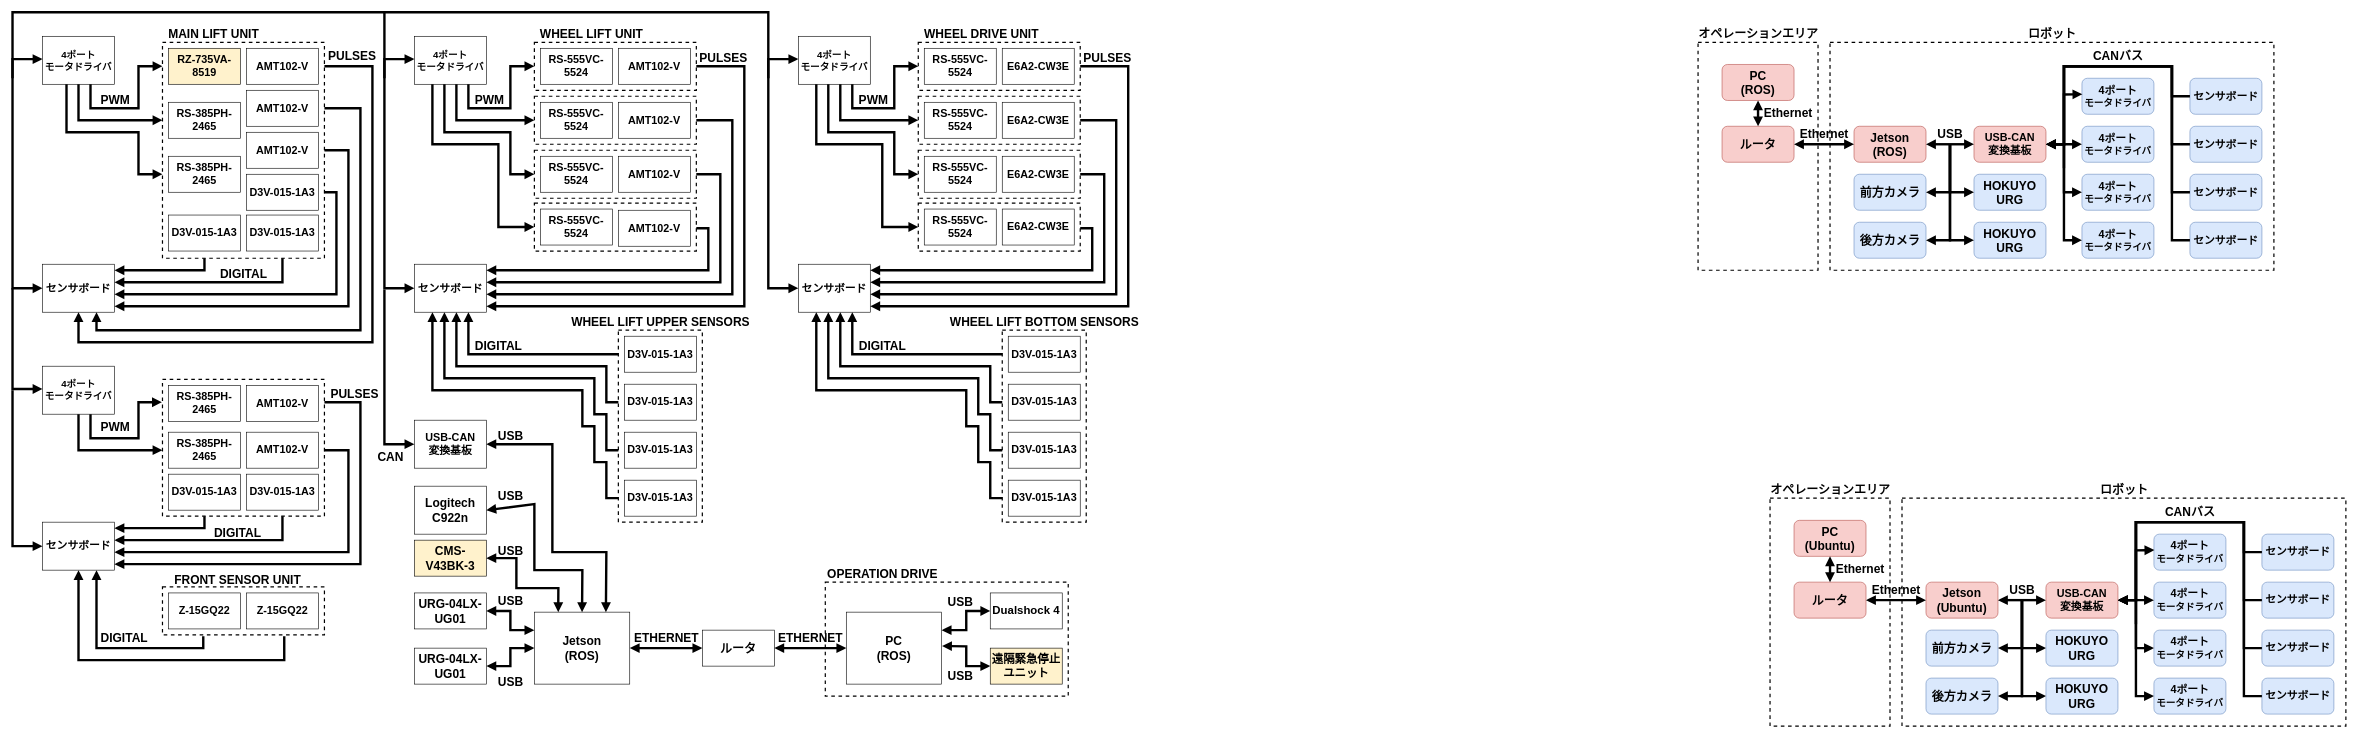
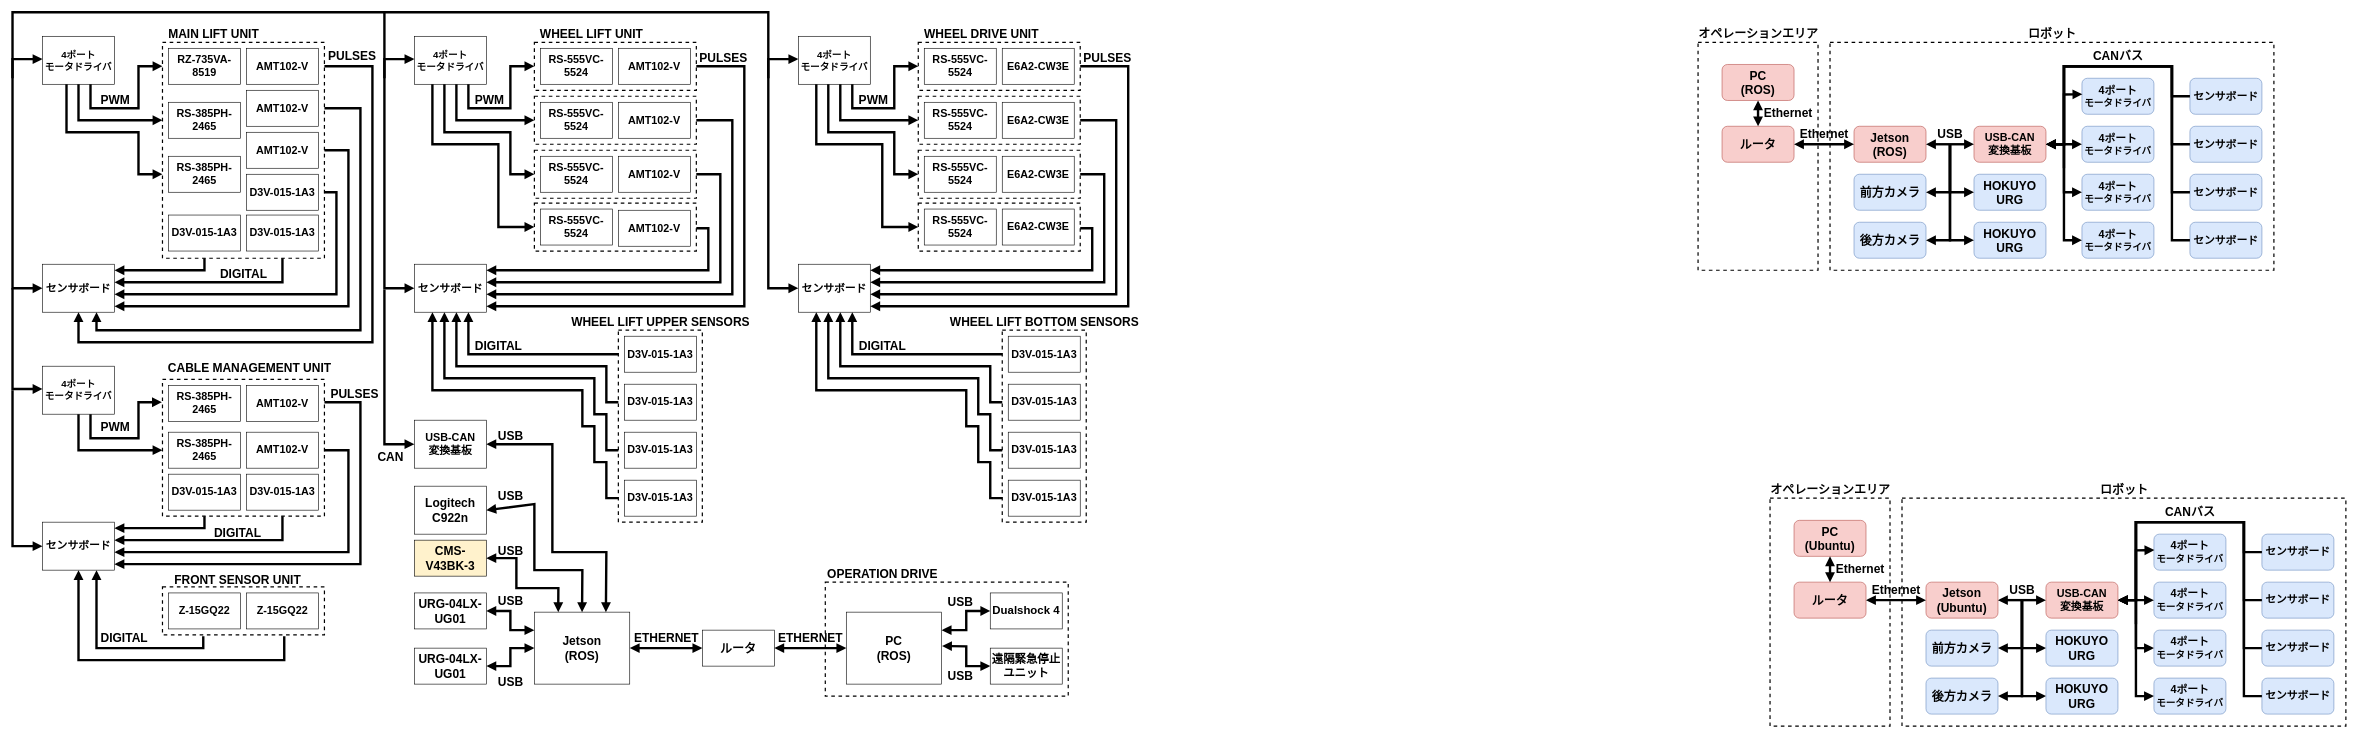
node "RZ-735VA-8519": fillcolor #fff2cc -> #ffffff
node "CABLE MANAGEMENT UNIT": added
node "遠隔緊急停止ユニット": fillcolor #fff2cc -> #ffffff
